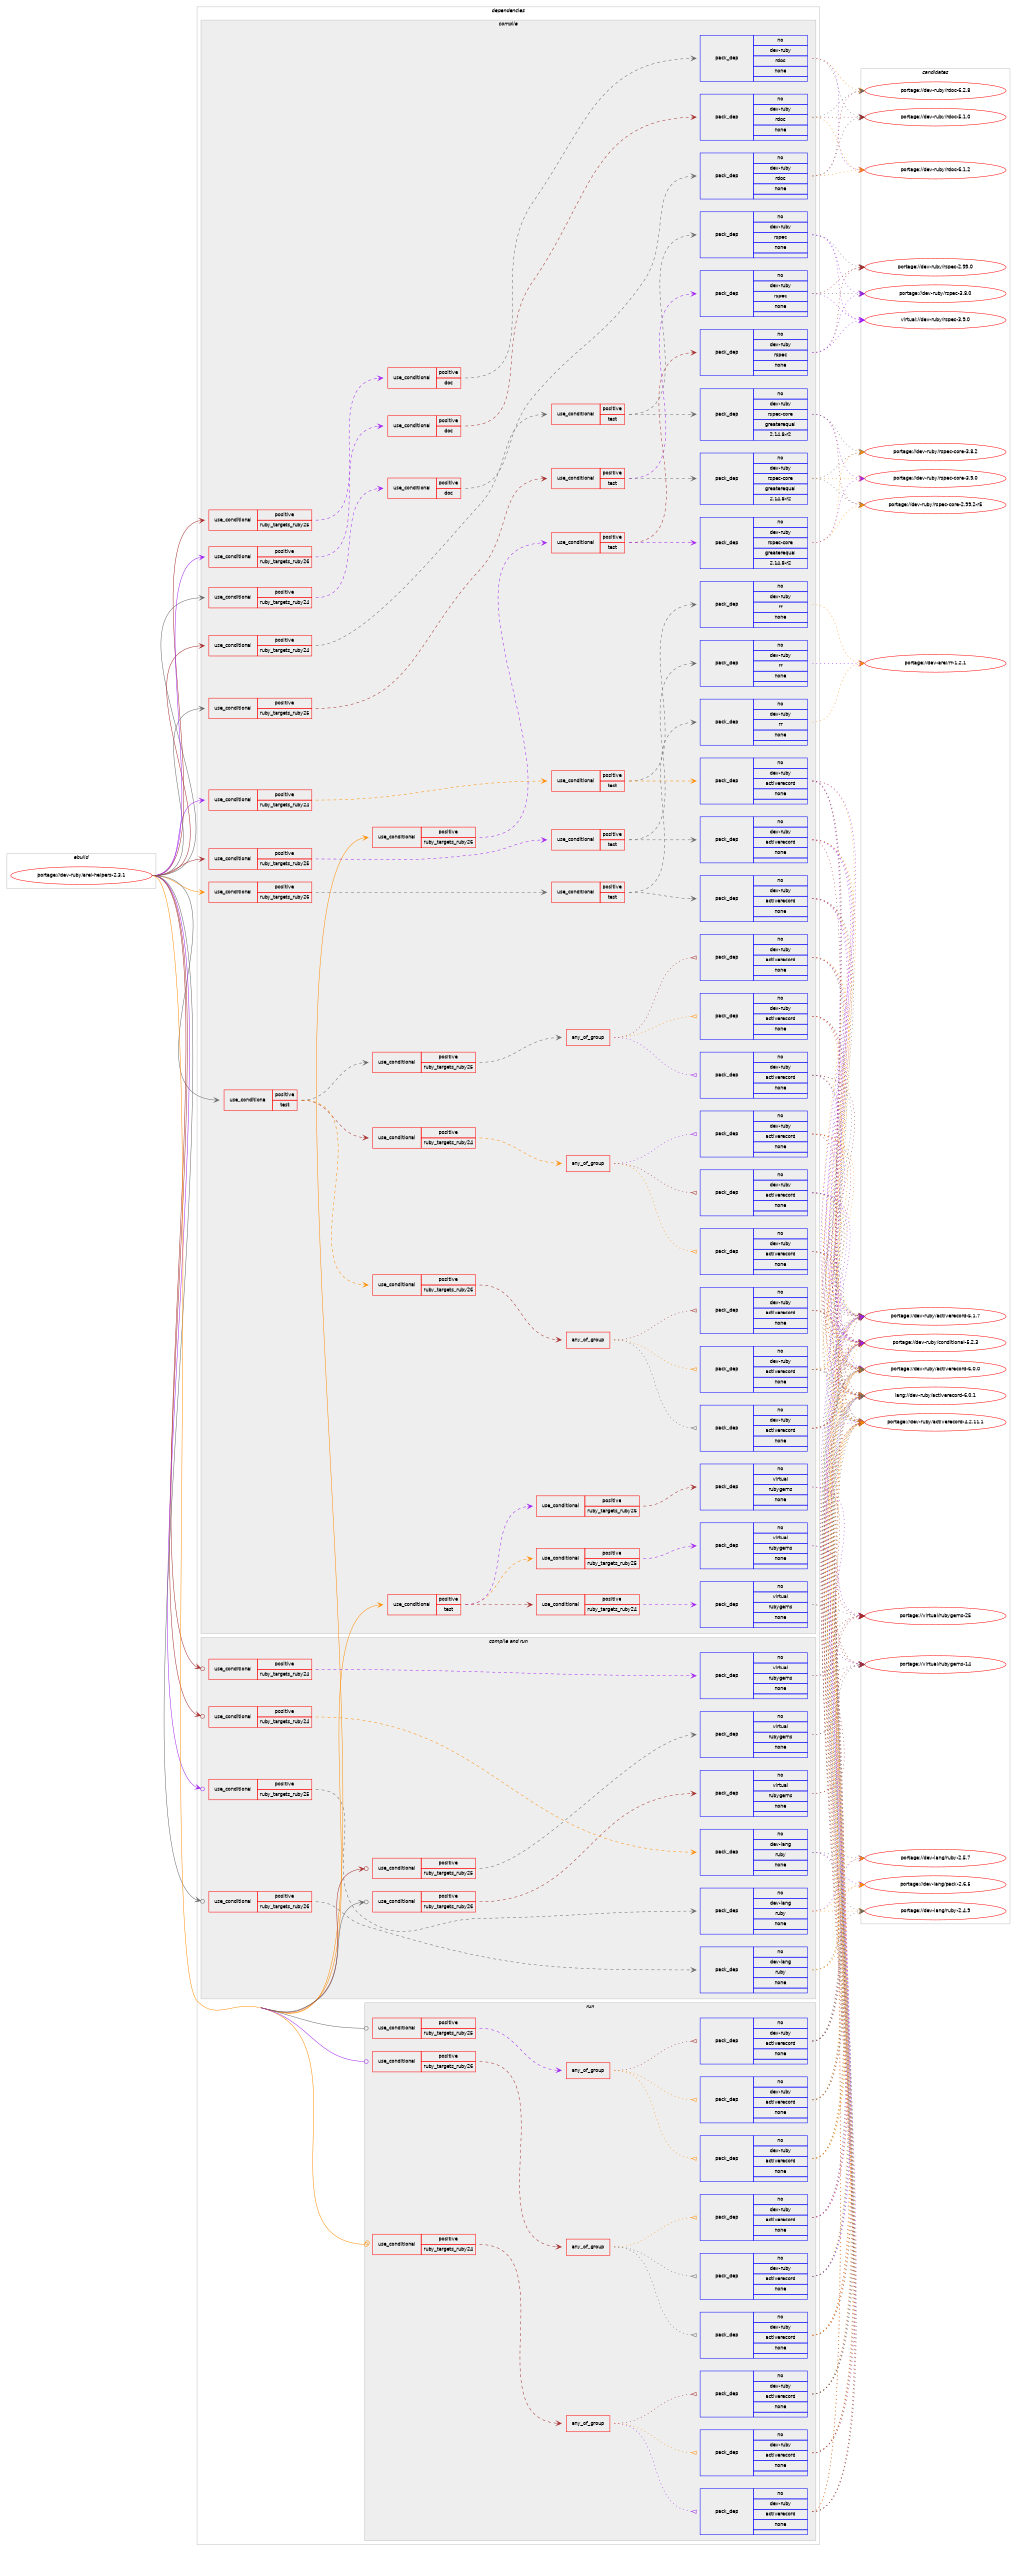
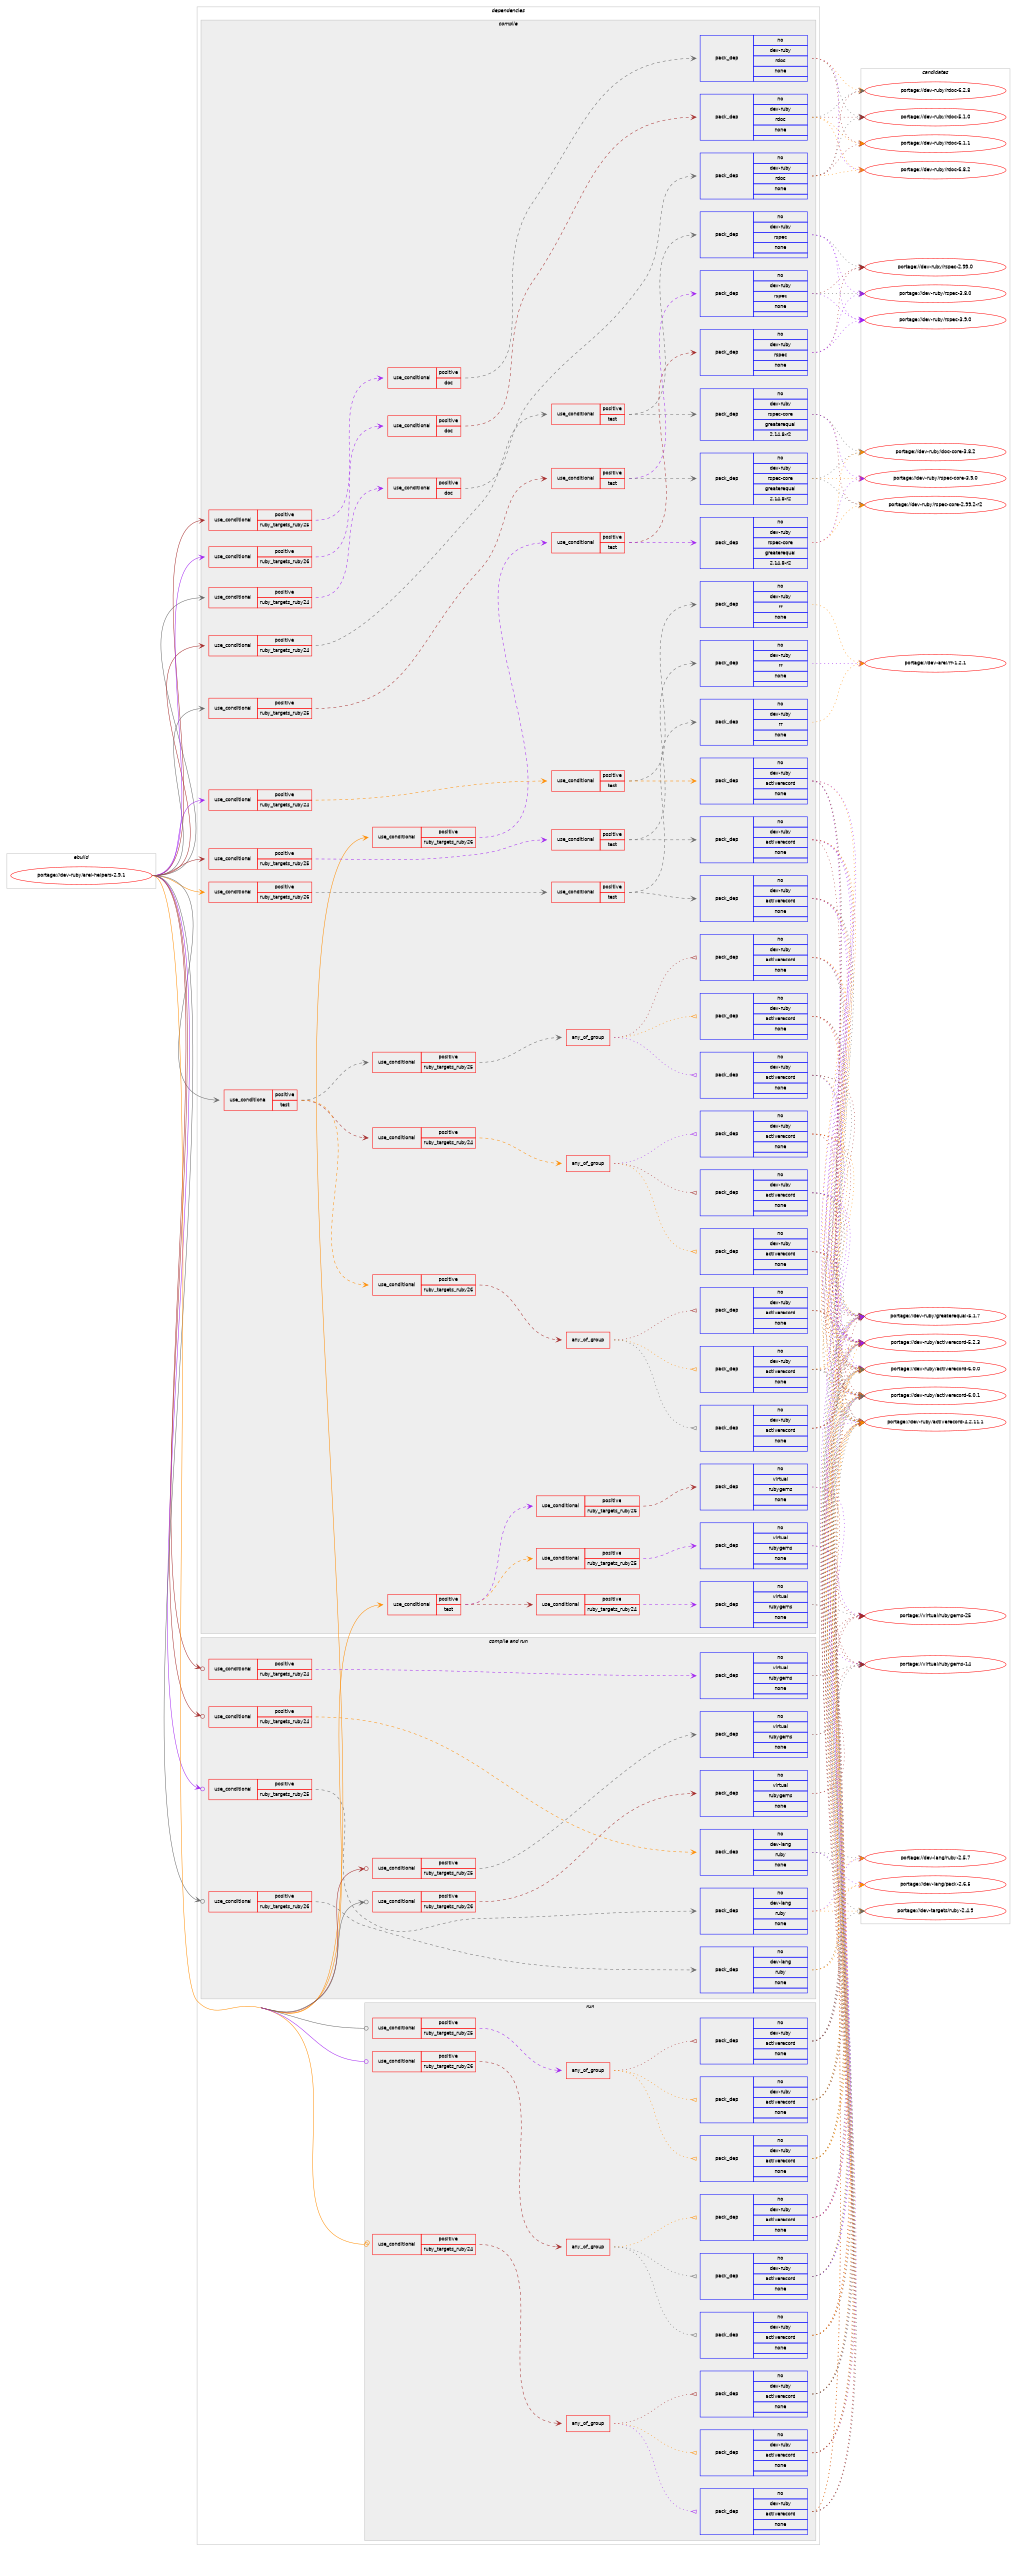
node "portage://dev-ruby/rdoc-6.1.1": added
node "portage://dev-ruby/rdoc-6.1.2": label "portage://dev-ruby/rdoc-6.1.2" -> "portage://dev-ruby/rdoc-6.8.2"
node "virtual://dev-ruby/rspec-3.9.0": label "virtual://dev-ruby/rspec-3.9.0" -> "portage://dev-ruby/rspec-3.9.0"
node "portage://dev-ruby/rspec-core-3.8.2": label "portage://dev-ruby/rspec-core-3.8.2" -> "portage://dev-ruby/doc-core-3.8.2"
node "portage://dev-ruby/rspec-core-2.99.2-r5": label "portage://dev-ruby/rspec-core-2.99.2-r5" -> "portage://dev-ruby/rspec-core-2.99.2-r2"
node "portage://dev-ruby/arel-helpers-2.3.1": label "portage://dev-ruby/arel-helpers-2.3.1" -> "portage://dev-ruby/arel-helpers-2.9.1"
node "portage://dev-ruby/activerecord-5.1.7": label "portage://dev-ruby/activerecord-5.1.7" -> "portage://dev-ruby/greaterequal-5.1.7"
node "portage://dev-ruby/conditional-5.2.3": label "portage://dev-ruby/conditional-5.2.3" -> "portage://dev-ruby/activerecord-5.2.3"
node "lang://dev-ruby/activerecord-6.0.1": label "lang://dev-ruby/activerecord-6.0.1" -> "portage://dev-ruby/activerecord-6.0.1"
node "portage://dev-lang/ruby-2.4.9": label "portage://dev-lang/ruby-2.4.9" -> "portage://dev-targets/ruby-2.4.9"
